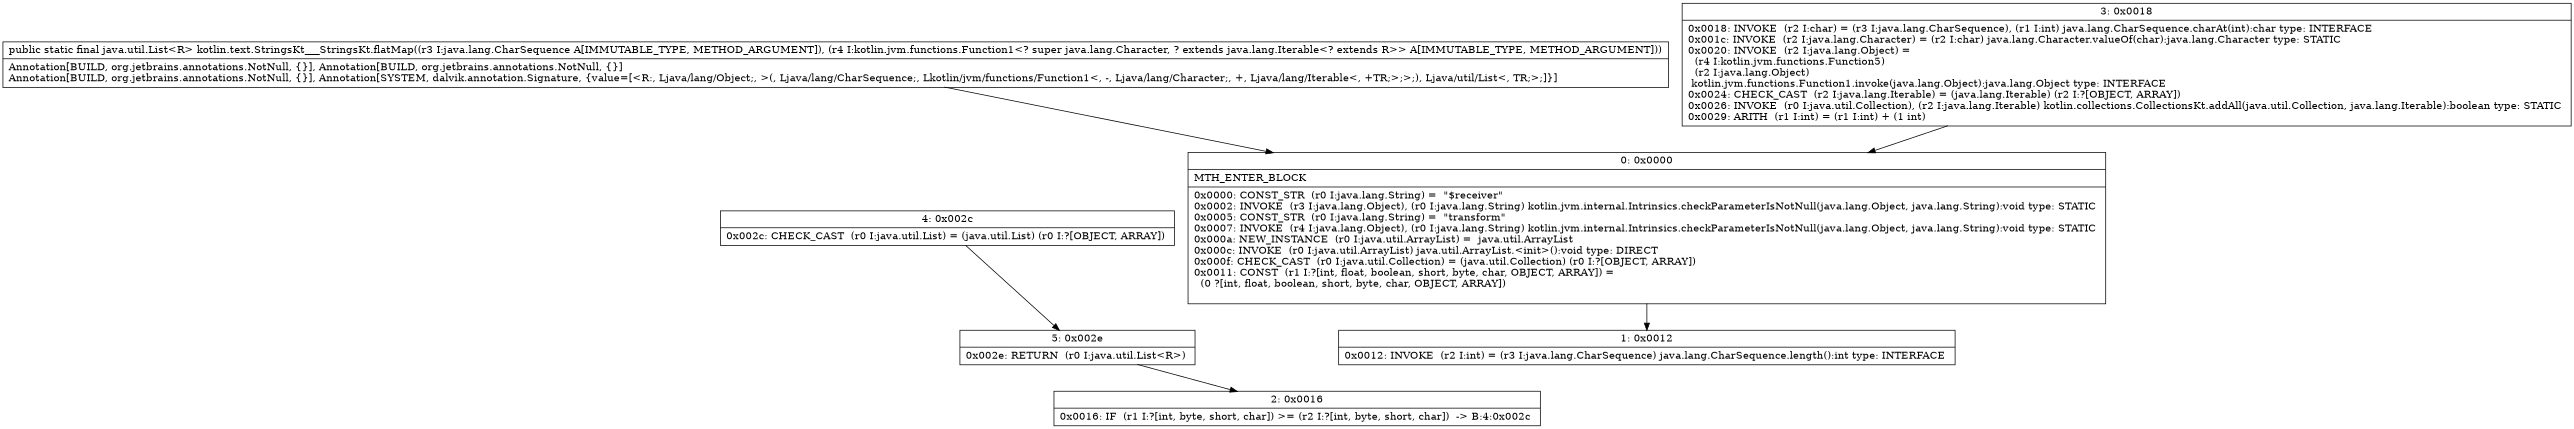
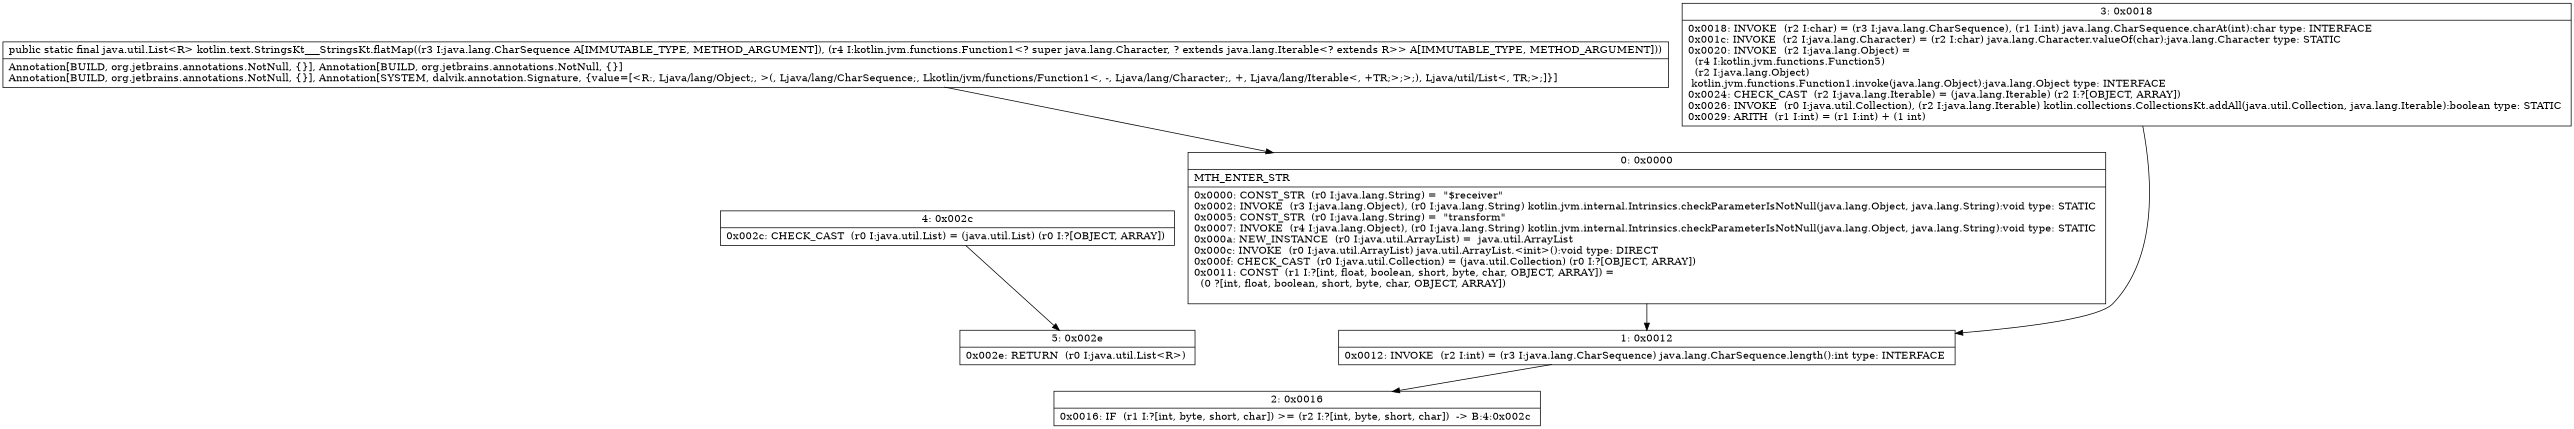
edge "3: 0x0018" -> "0: 0x0000": now "3: 0x0018" -> "1: 0x0012"
node "0: 0x0000": text "MTH_ENTER_BLOCK" -> "MTH_ENTER_STR"
edge "5: 0x002e" -> "2: 0x0016": now "1: 0x0012" -> "2: 0x0016"
